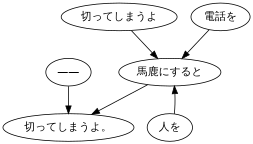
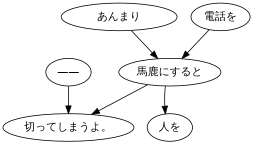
node "切ってしまうよ": label "切ってしまうよ" -> "あんまり"
edge "人を" -> "馬鹿にすると": reversed
